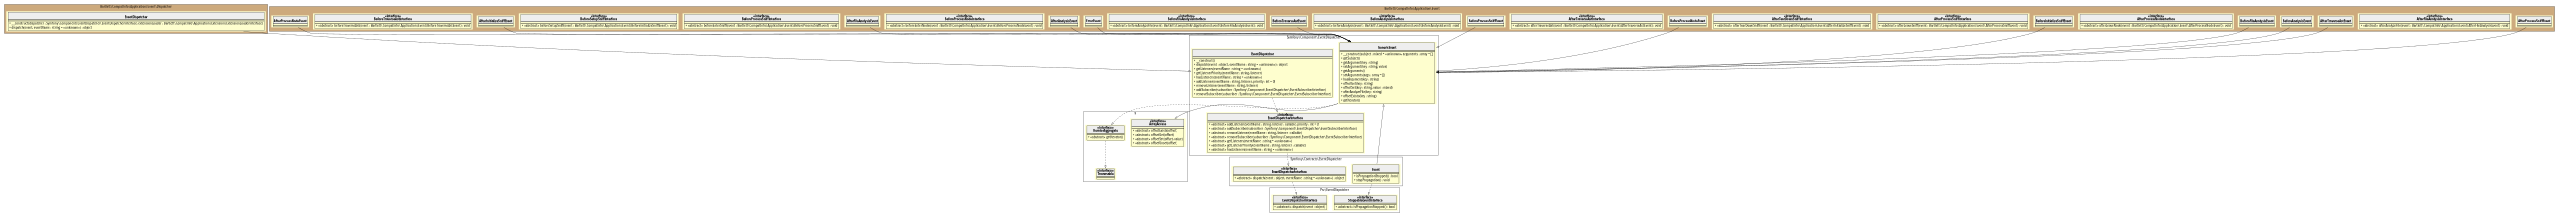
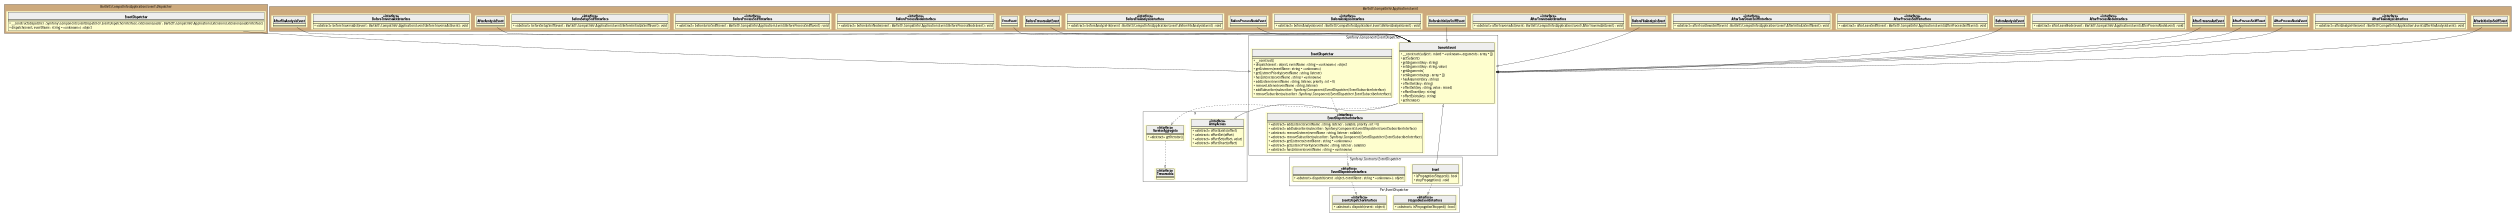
node "BeforeProcessSniffEvent": removed
node "GenericEvent": text "+ afterAnalyzeFile(key : string)" -> "+ offsetUnset(key : string)"
